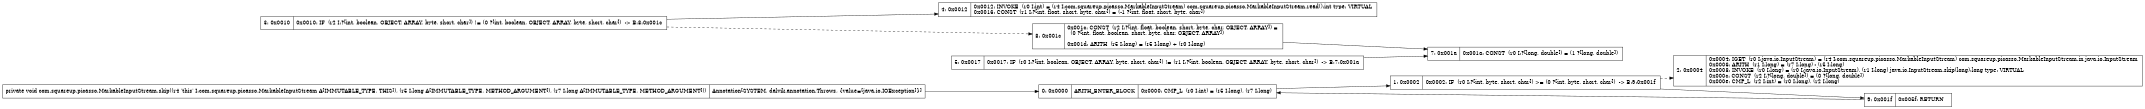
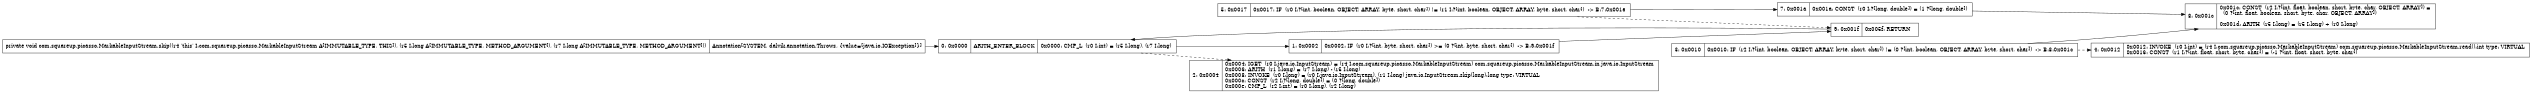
edge "3: 0x0010" -> "4: 0x0012": style solid -> dashed
edge "5: 0x0017" -> "9: 0x001f": added
edge "3: 0x0010" -> "8: 0x001c": style dashed -> solid
edge "8: 0x001c" -> "7: 0x001a": reversed
edge "1: 0x0002" -> "2: 0x0004": now "0: 0x0000" -> "2: 0x0004"
